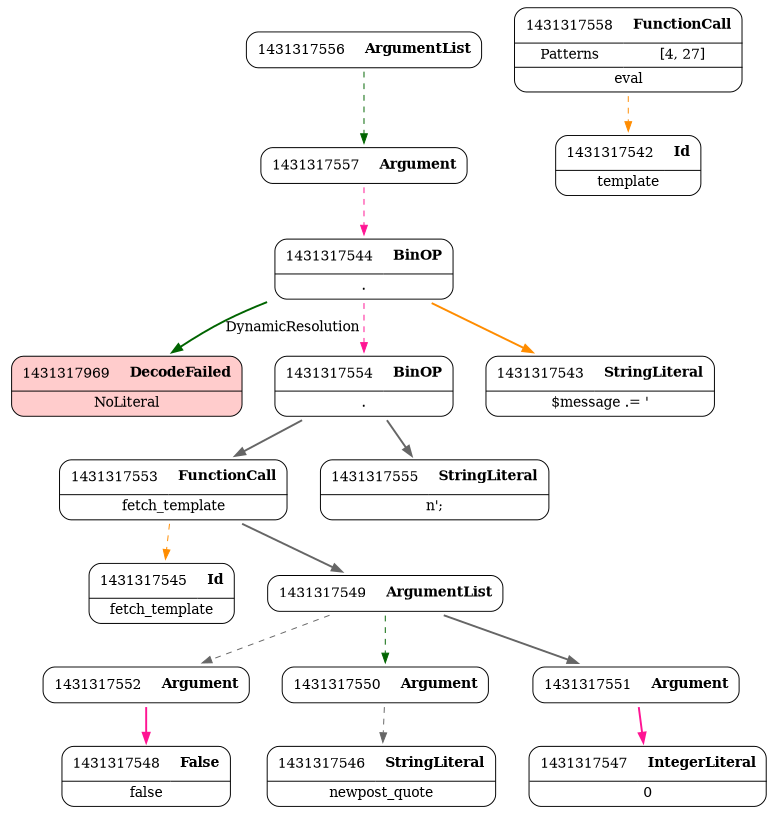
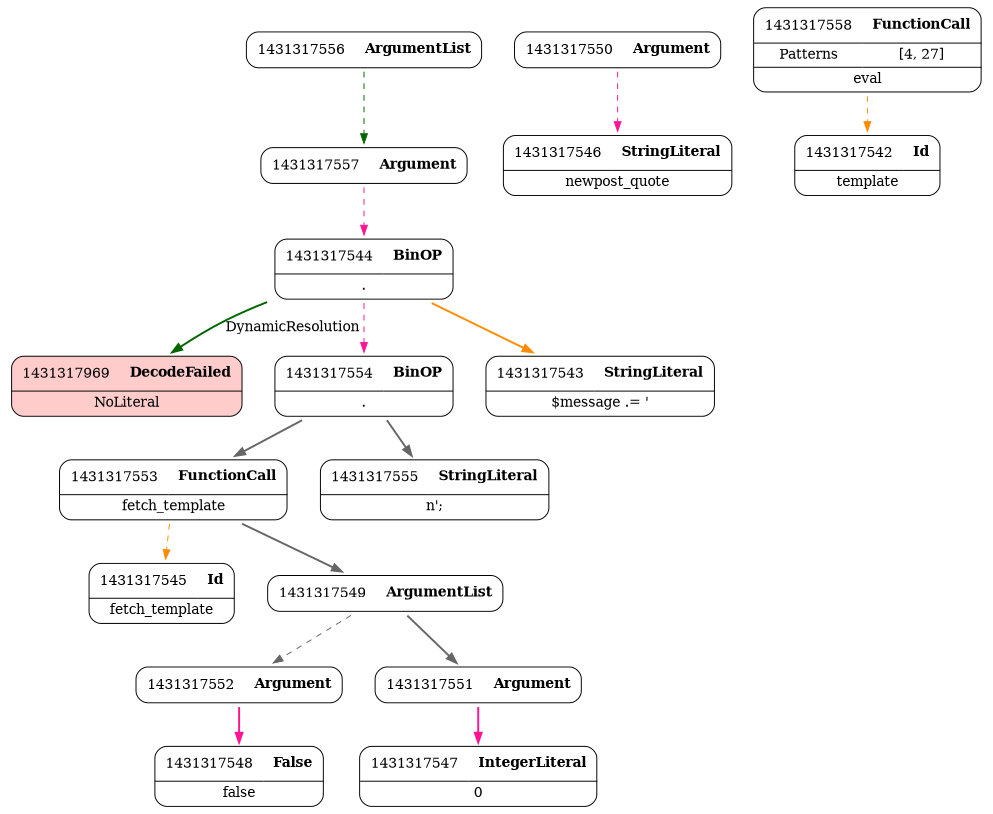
edge "1431317549" -> "1431317550": removed
edge "1431317550" -> "1431317546": color gray40 -> deeppink
